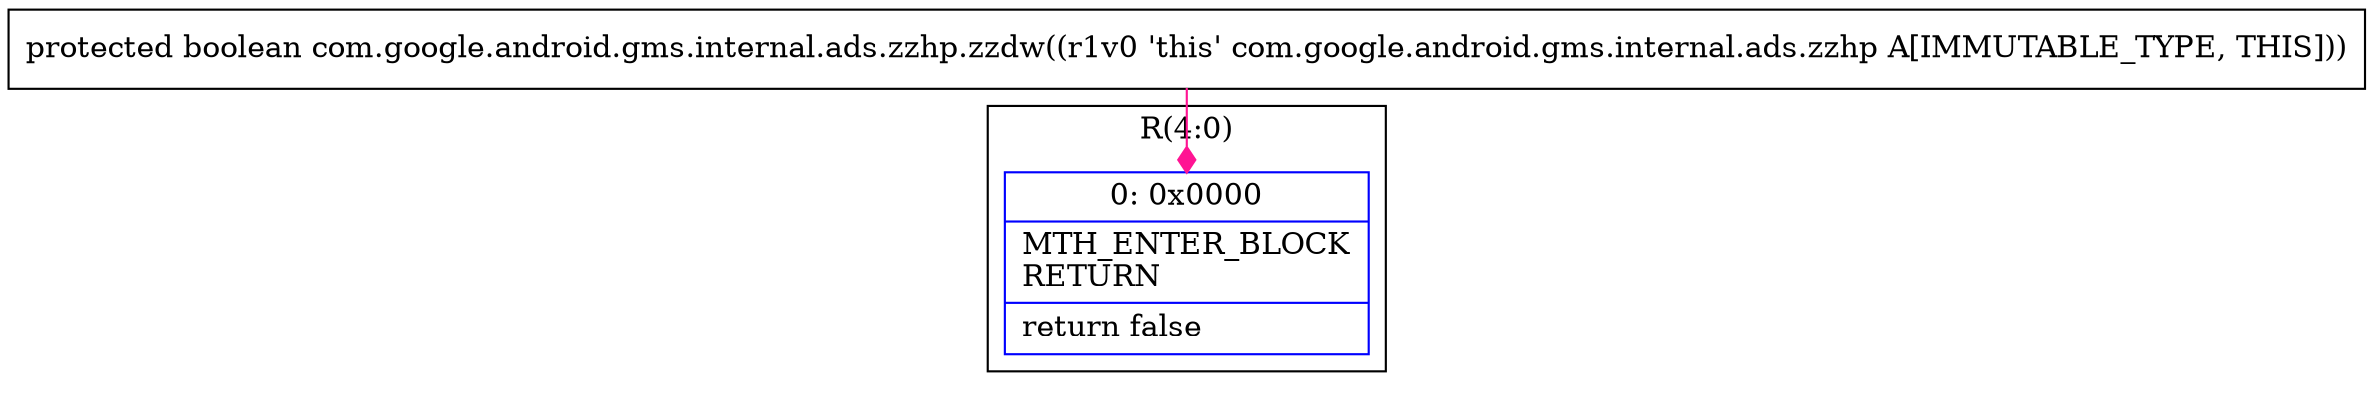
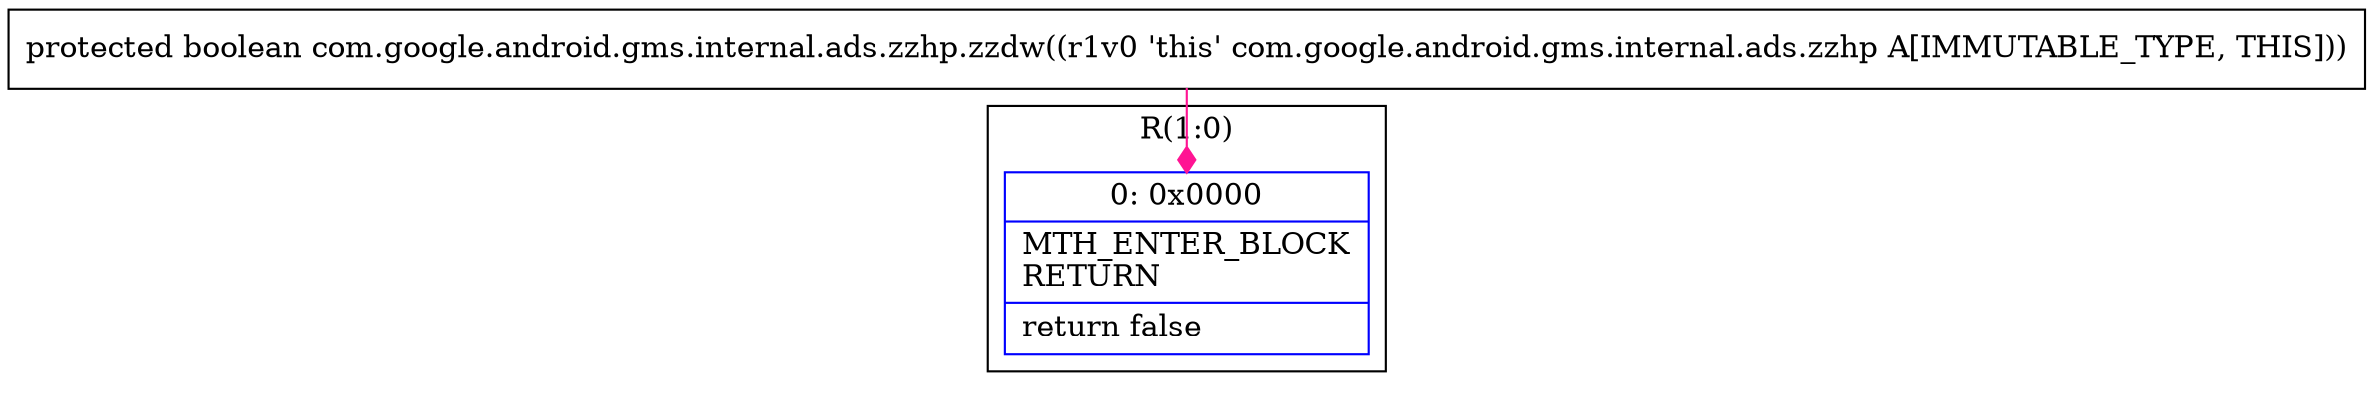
cluster "R(4:0)": label "R(4:0)" -> "R(1:0)"
